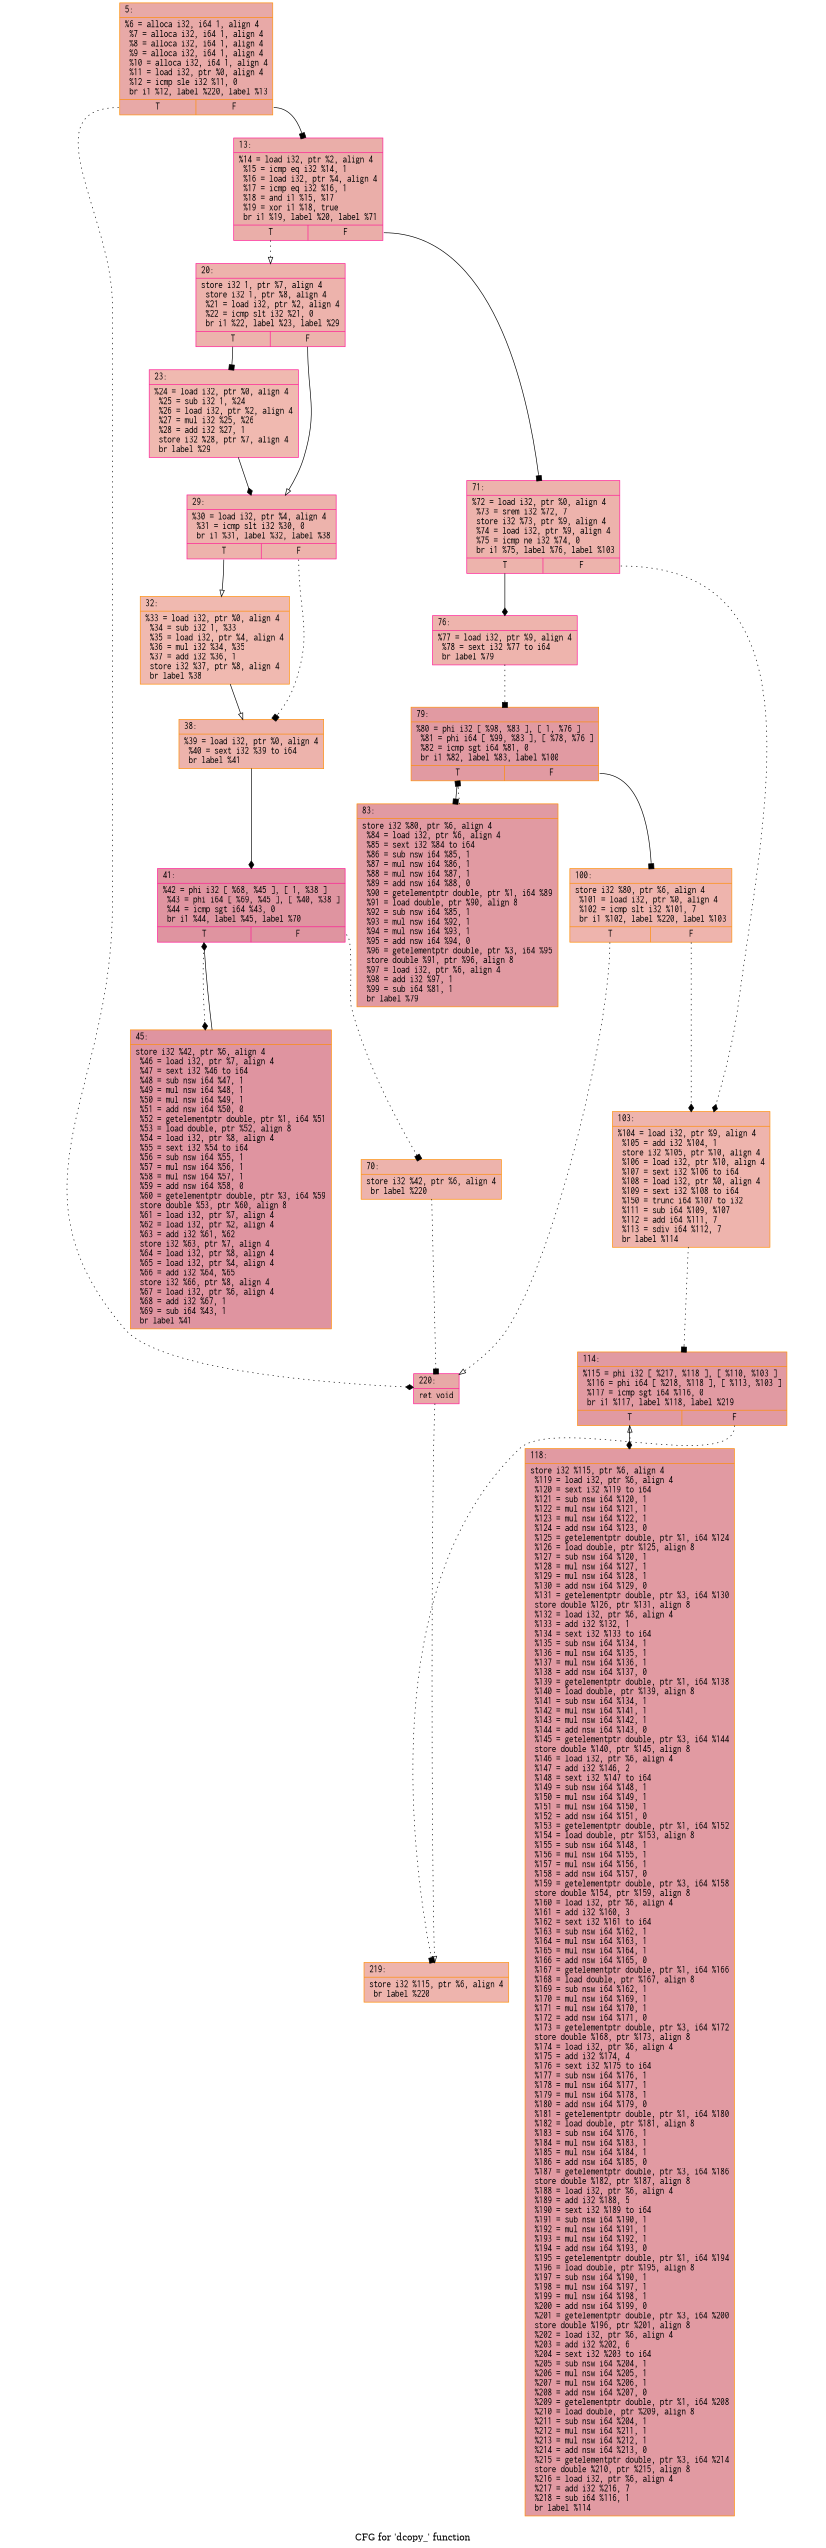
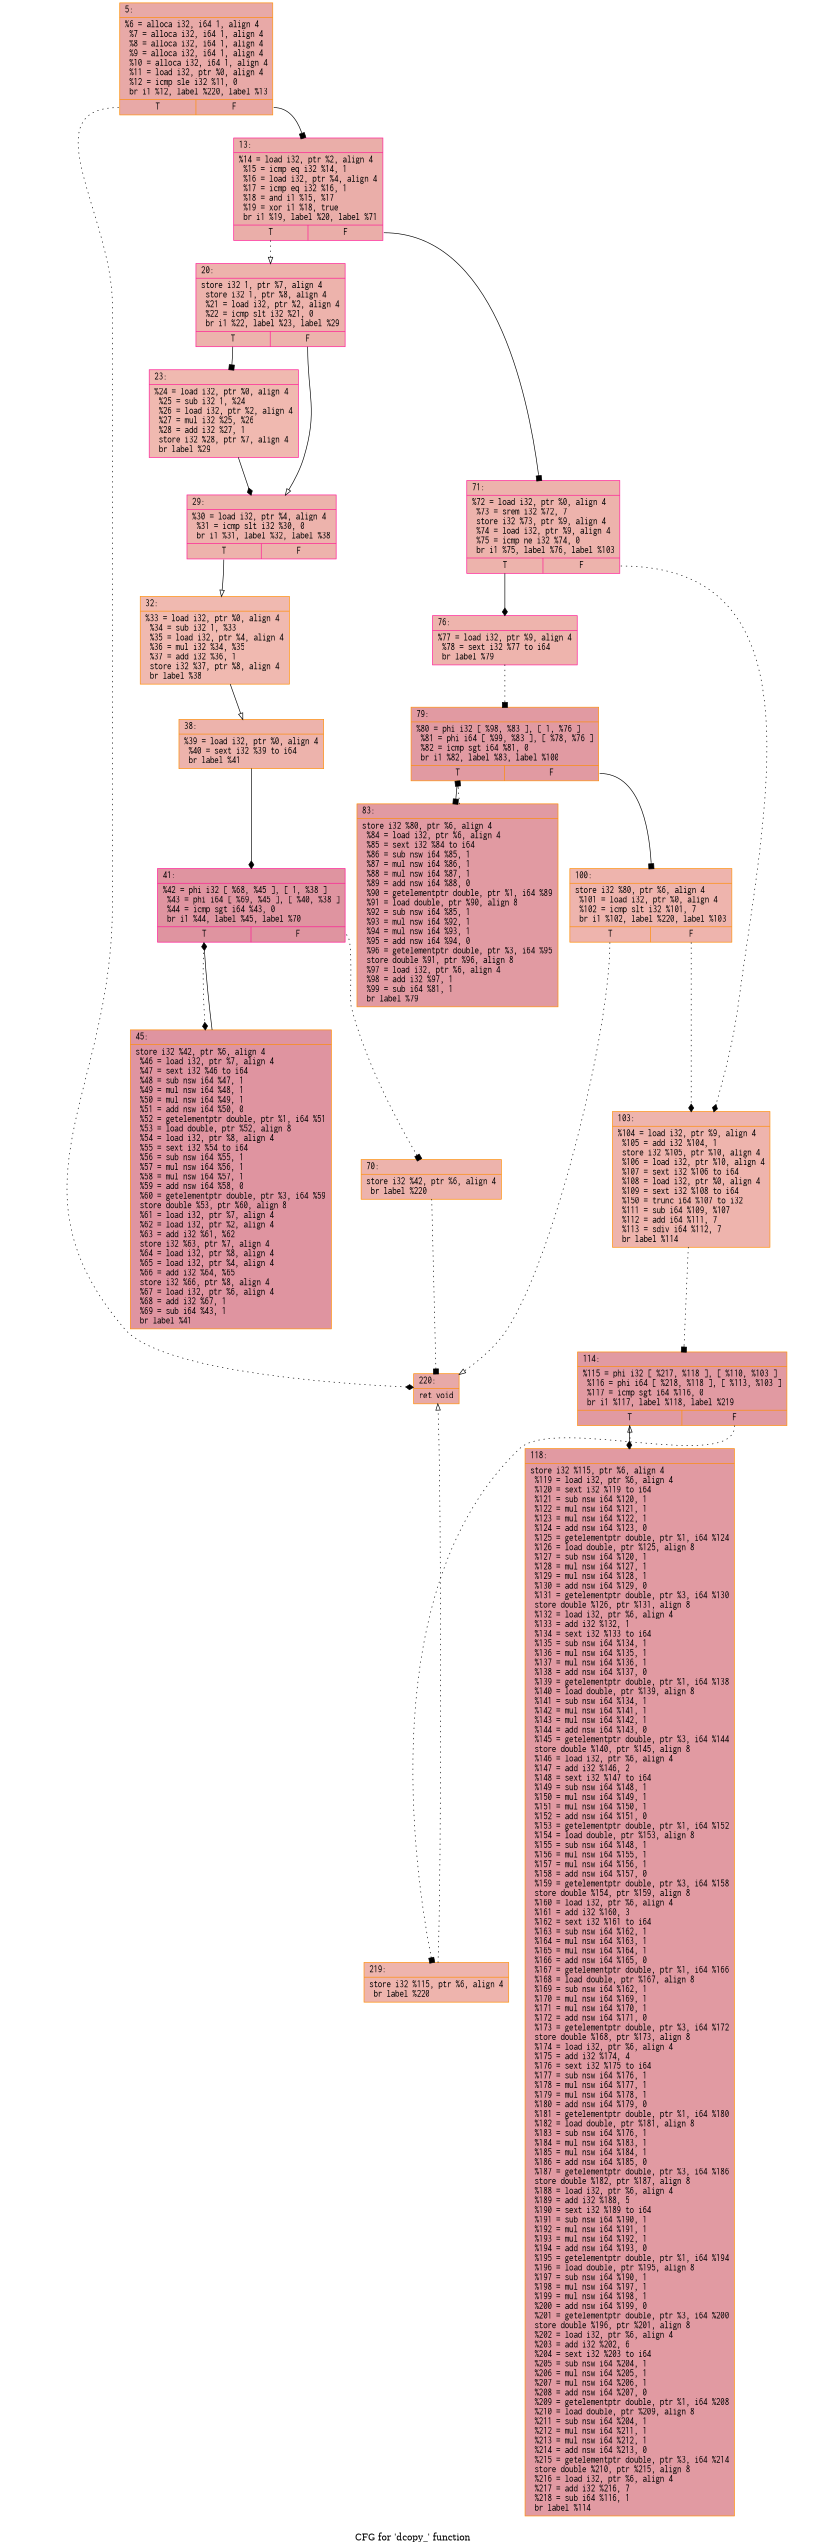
edge "29:" -> "38:": removed
node "220:": color deeppink -> darkorange
edge "220:" -> "219:": reversed
